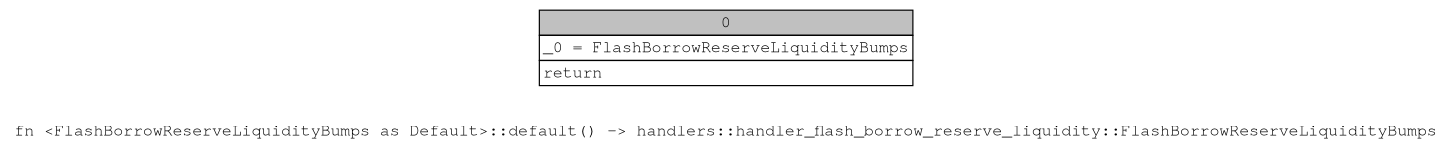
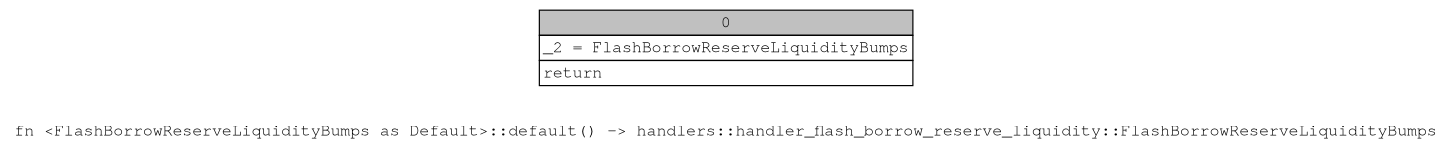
node "0": text "_0 = FlashBorrowReserveLiquidityBumps" -> "_2 = FlashBorrowReserveLiquidityBumps"
